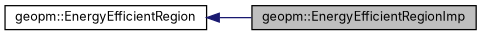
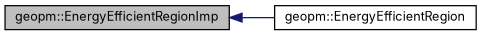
edge "geopm::EnergyEfficientRegionImp" -> "geopm::EnergyEfficientRegion": reversed
